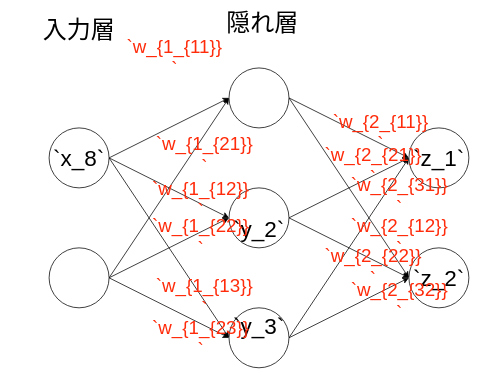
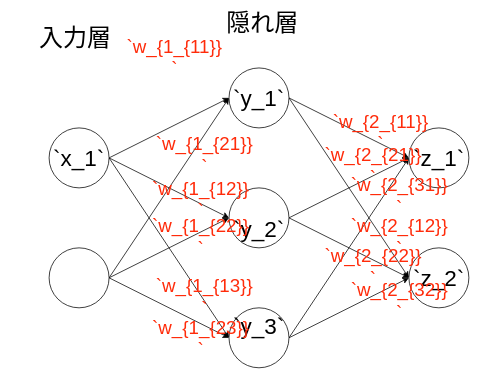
node "入力層": moved (79, 30) -> (75, 38)
node "`y_1`": added
node "`x_8`": label "`x_8`" -> "`x_1`"
